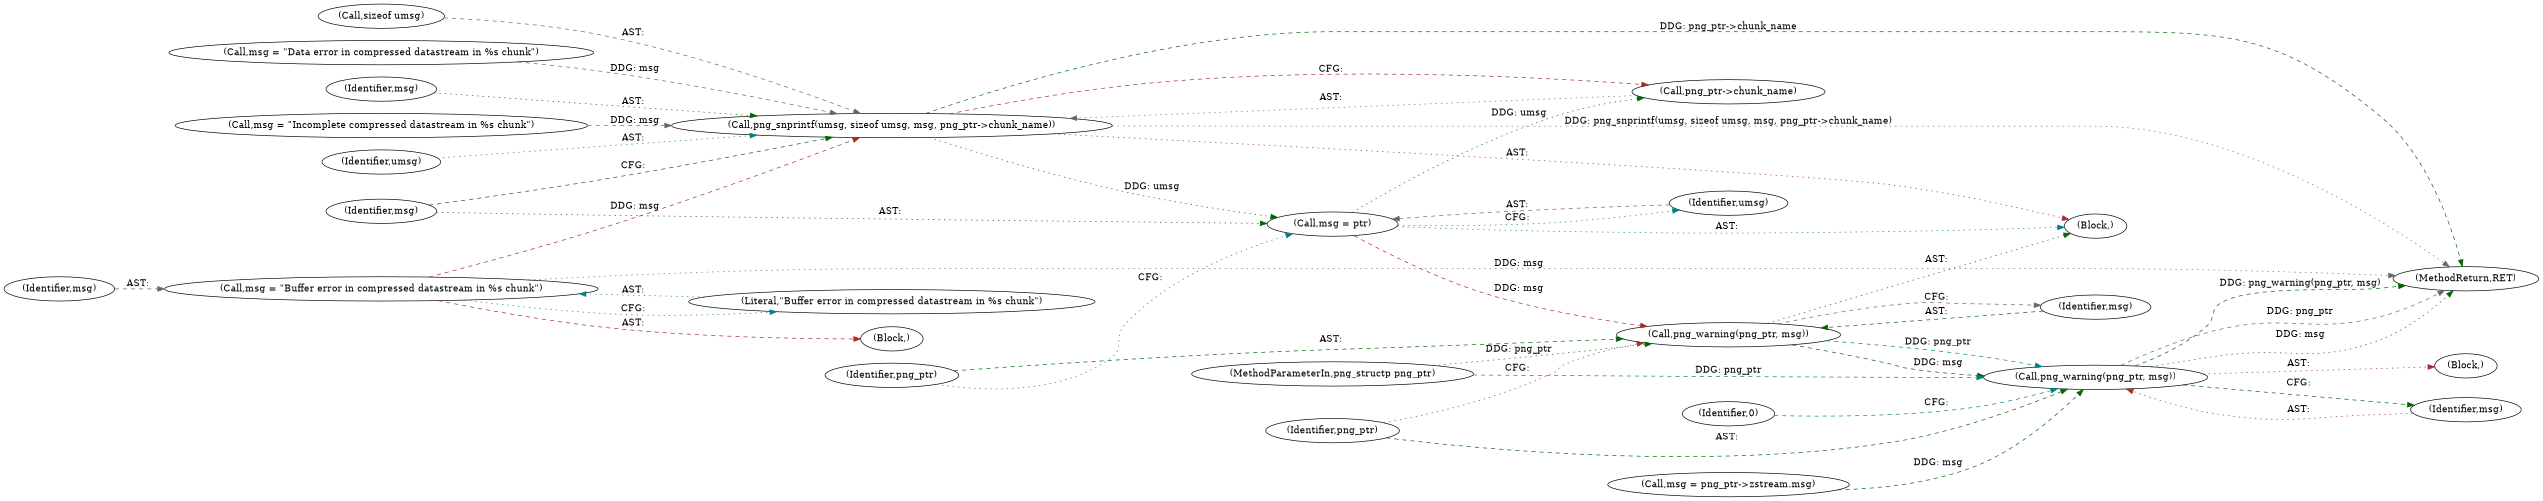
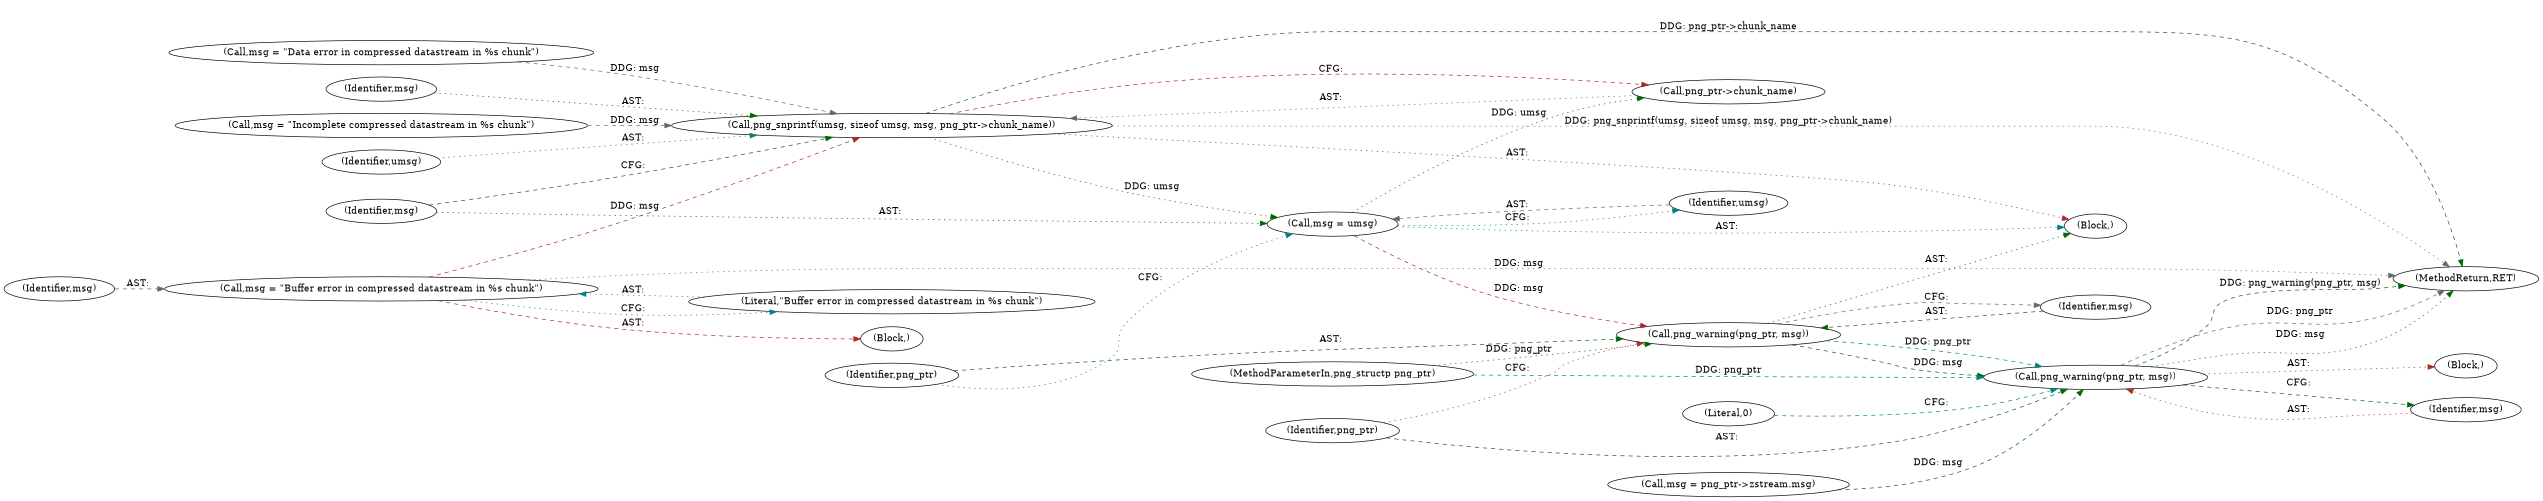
node "(Call,sizeof umsg)": removed
node "(Call,msg = ptr)": label "(Call,msg = ptr)" -> "(Call,msg = umsg)"
node "(Identifier,0)": label "(Identifier,0)" -> "(Literal,0)"
